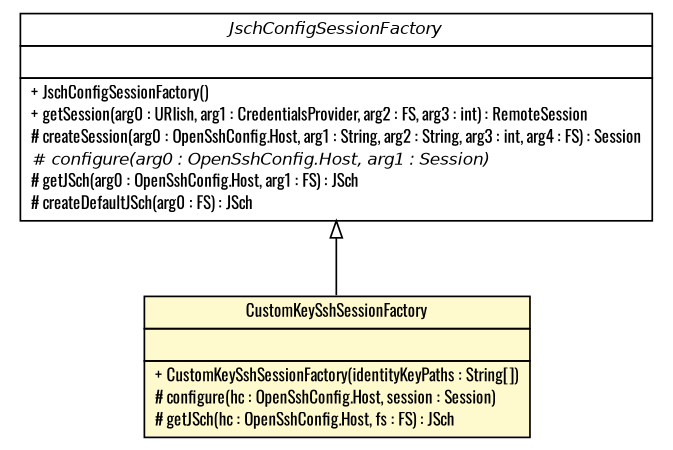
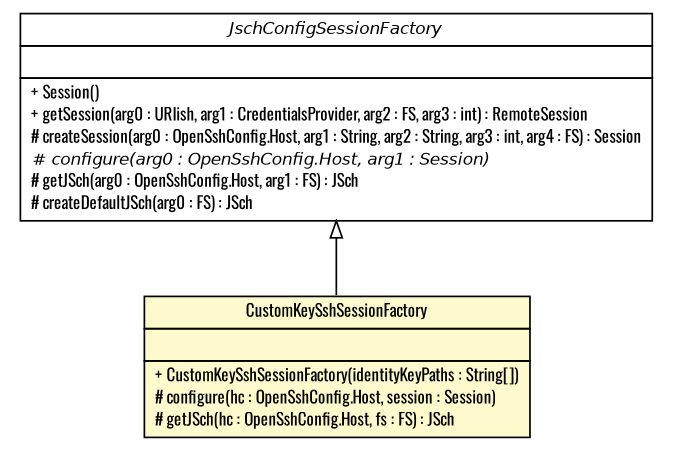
node "JschConfigSessionFactory": text "+ JschConfigSessionFactory()" -> "+ Session()"
